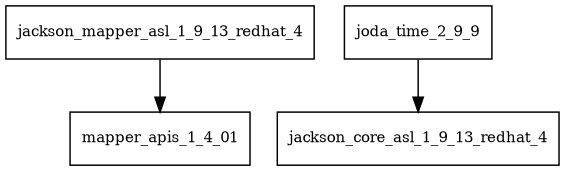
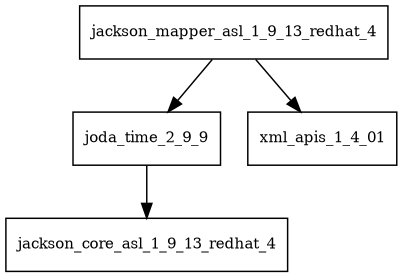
edge "jackson_mapper_asl_1_9_13_redhat_4" -> "joda_time_2_9_9": added
node "mapper_apis_1_4_01": label "mapper_apis_1_4_01" -> "xml_apis_1_4_01"
